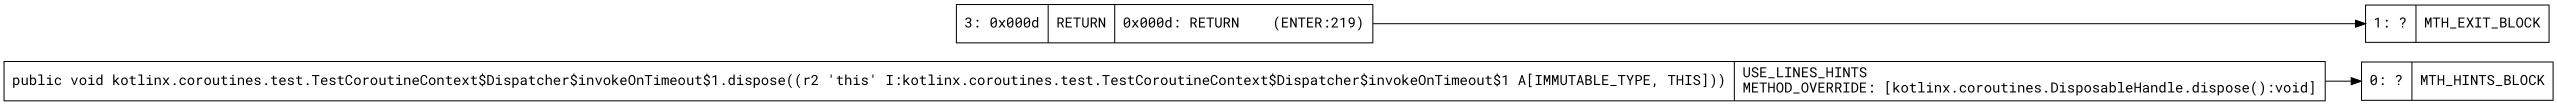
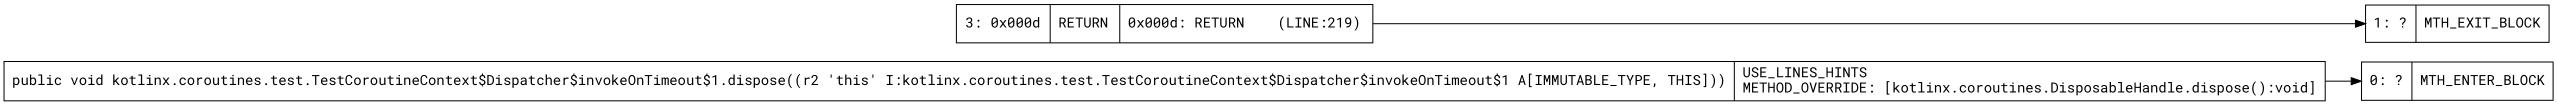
node "3: 0x000d": text "0x000d: RETURN    (ENTER:219)" -> "0x000d: RETURN    (LINE:219)"
node "0: ?": text "MTH_HINTS_BLOCK" -> "MTH_ENTER_BLOCK"
